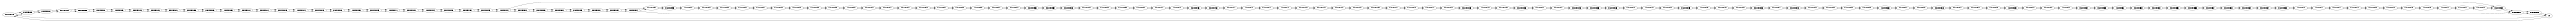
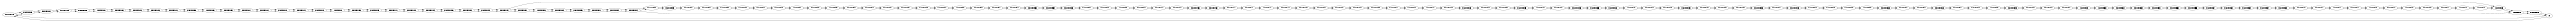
node "0x3222396630": label "0x3222396630" -> "0x3222376630"
